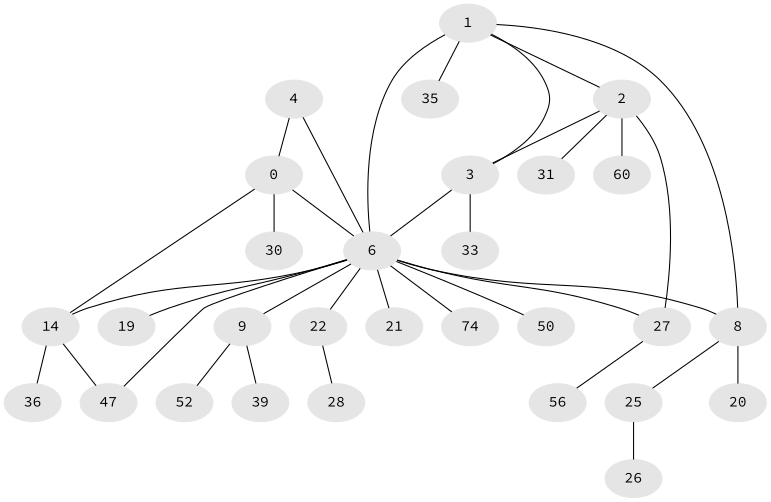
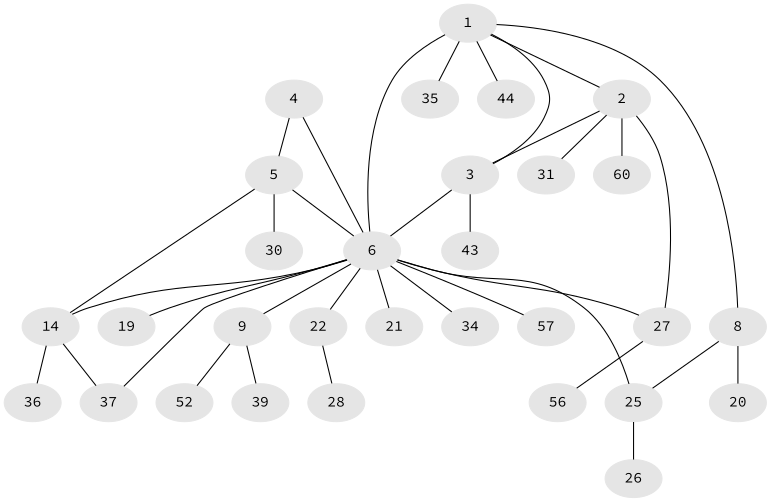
node "44": added
node "0": label "0" -> "5"
node "33": label "33" -> "43"
edge "6" -- "8": now "6" -- "25"
node "74": label "74" -> "34"
node "50": label "50" -> "57"
node "47": label "47" -> "37"
